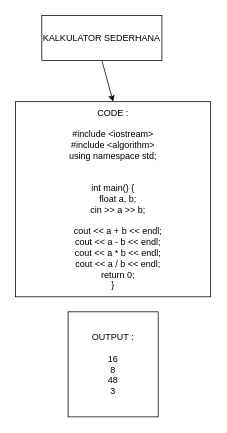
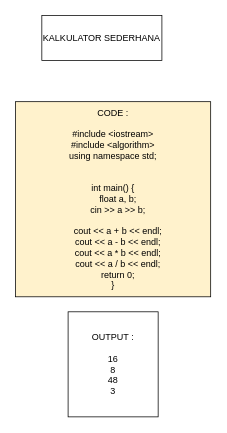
edge "KALKULATOR SEDERHANA" -> "CODE : #include <iostream> #include <algorithm> using namespace std; int main() { float a, b; cin >> a >> b; cout << a + b << endl; cout << a - b << endl; cout << a * b << endl; cout << a / b << endl; return 0; }": removed
node "CODE : #include <iostream> #include <algorithm> using namespace std; int main() { float a, b; cin >> a >> b; cout << a + b << endl; cout << a - b << endl; cout << a * b << endl; cout << a / b << endl; return 0; }": fillcolor #ffffff -> #fff2cc
